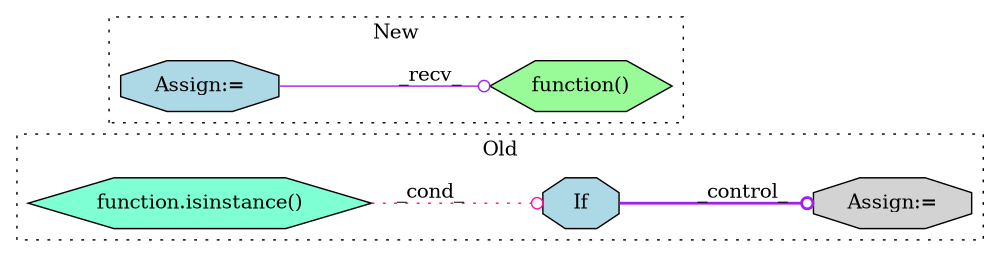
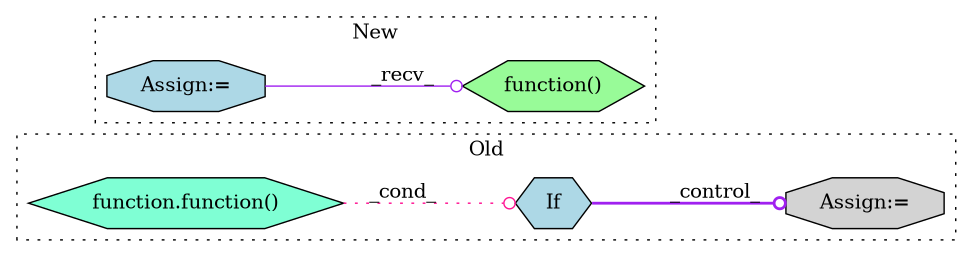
node "function.isinstance()": label "function.isinstance()" -> "function.function()"
node "If": shape octagon -> hexagon
